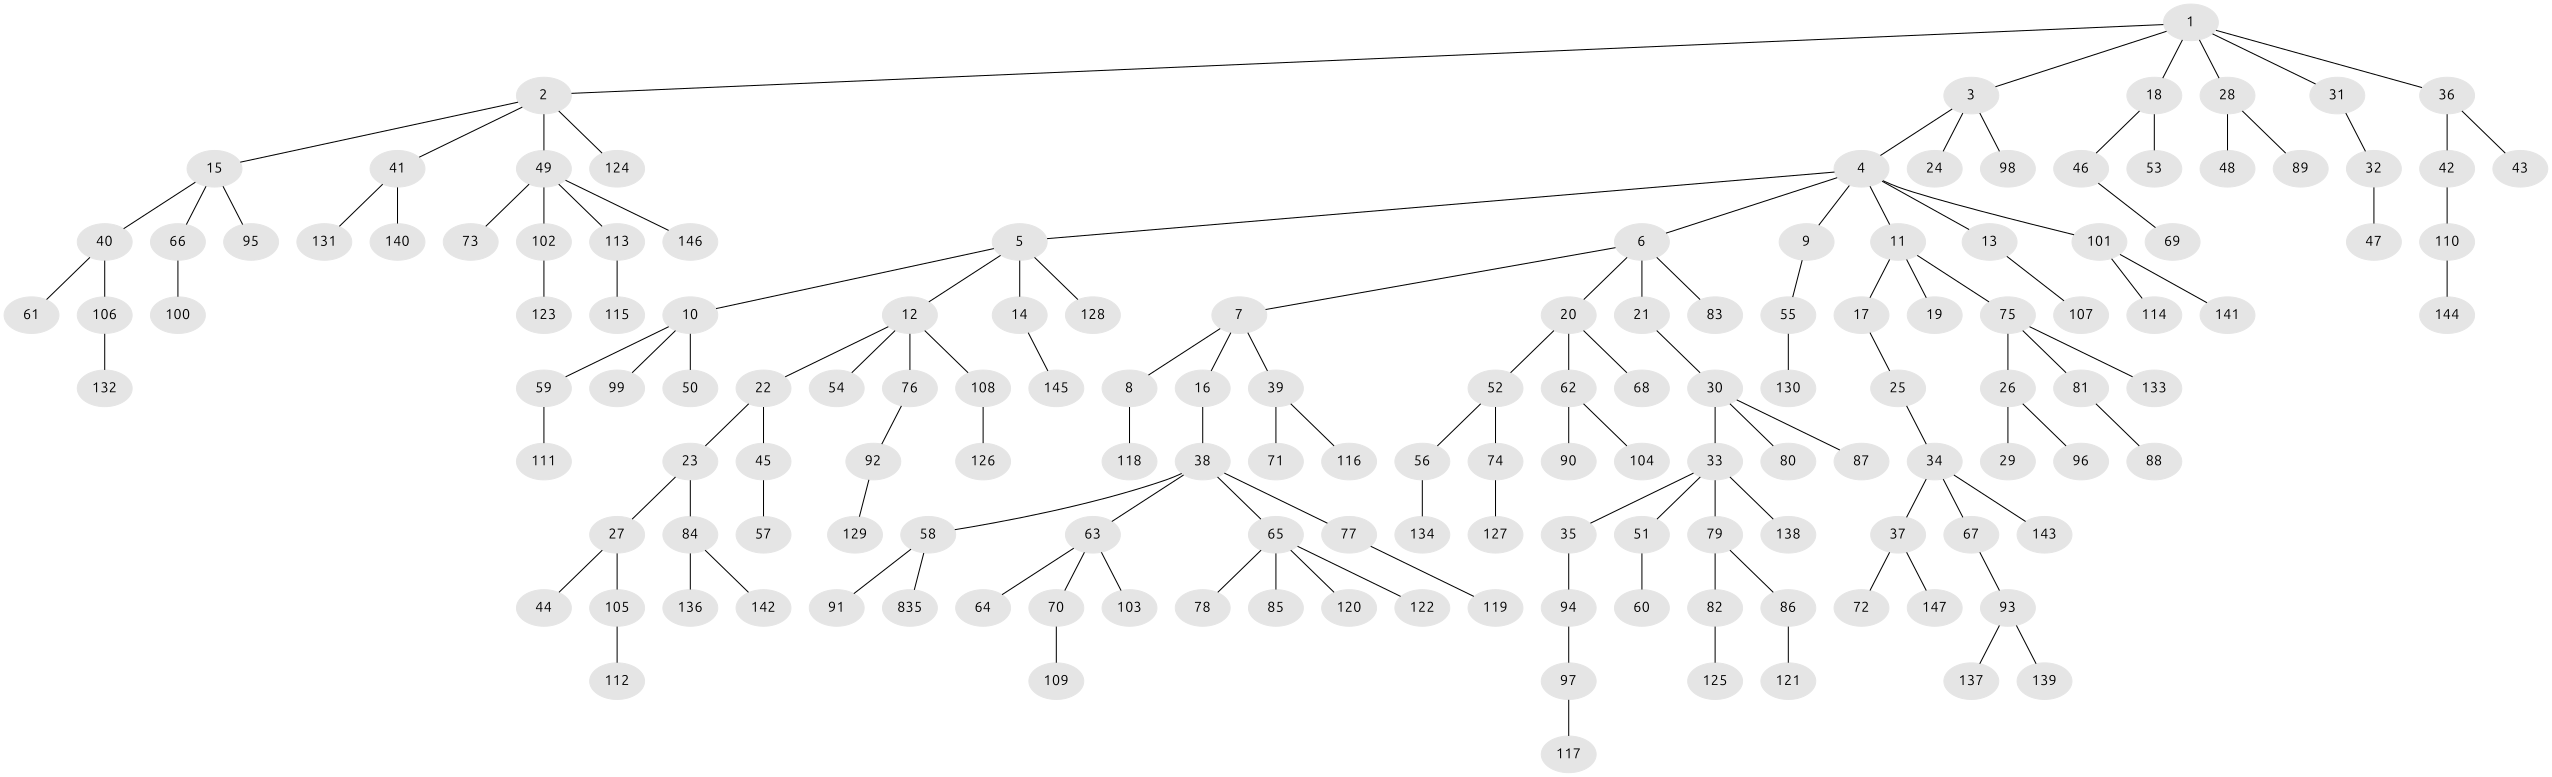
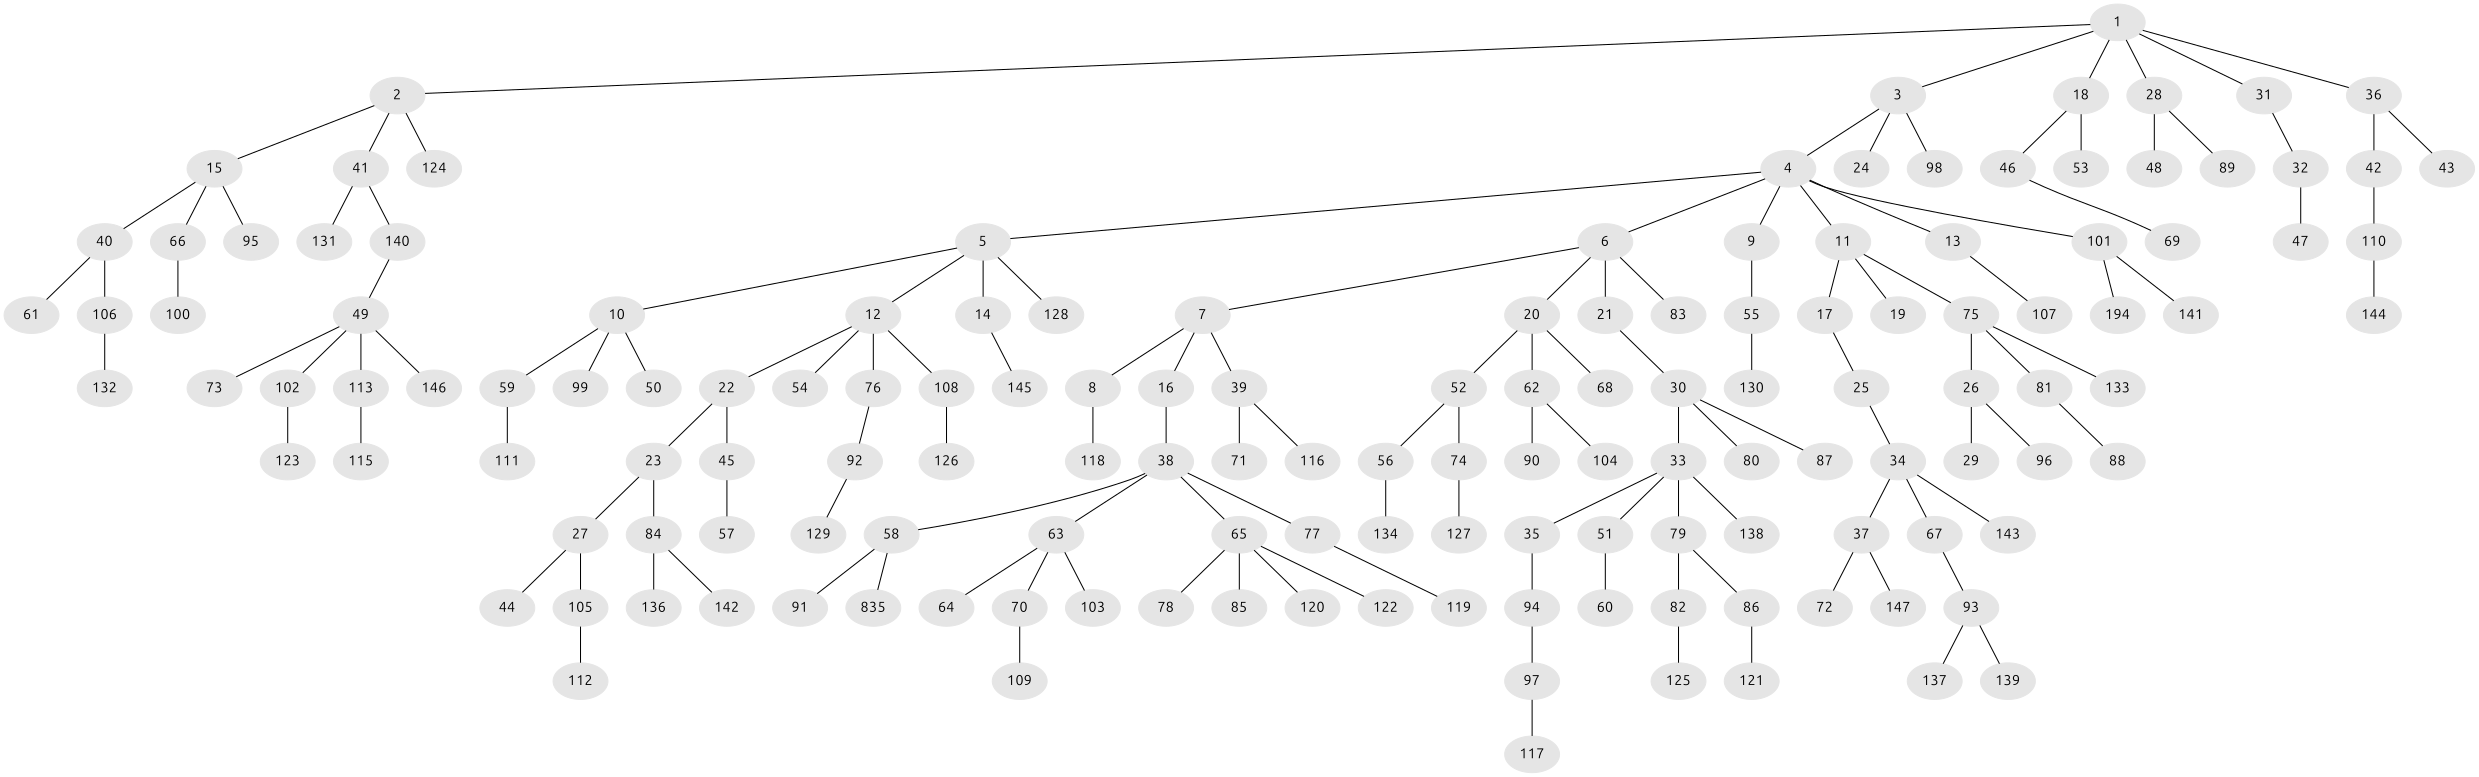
edge "2" -- "49": now "140" -- "49"
node "114": label "114" -> "194"
